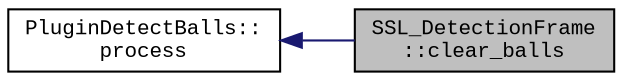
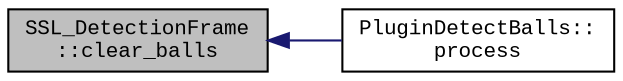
edge "SSL_DetectionFrame ::clear_balls" -> "PluginDetectBalls:: process": reversed
